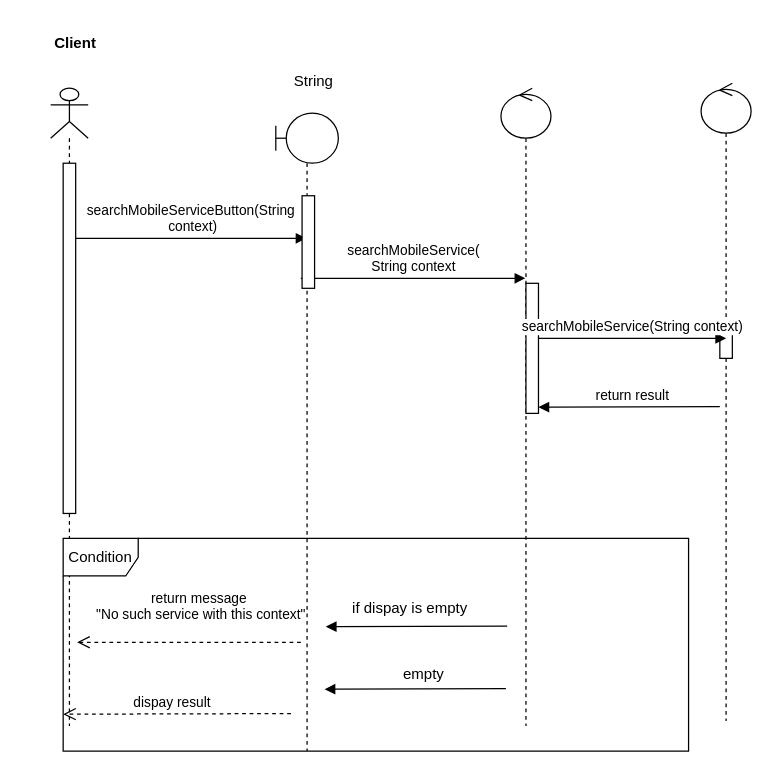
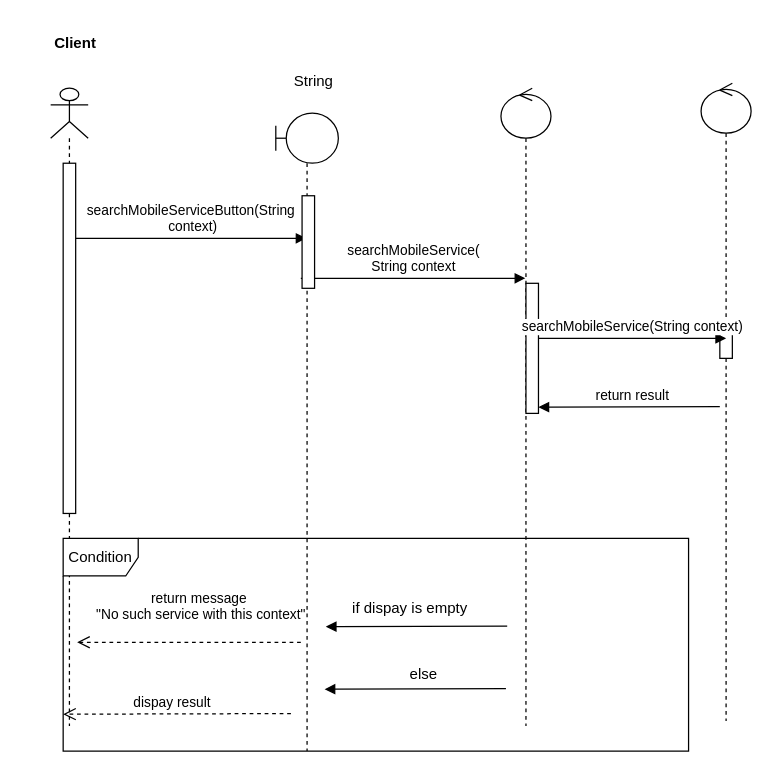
node "empty": label "empty" -> "else"
